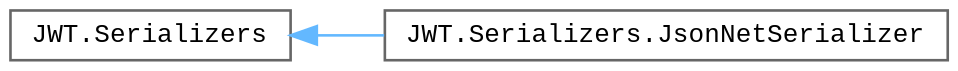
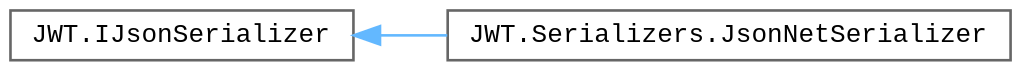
node "JWT.Serializers": label "JWT.Serializers" -> "JWT.IJsonSerializer"
